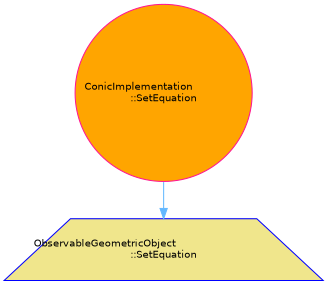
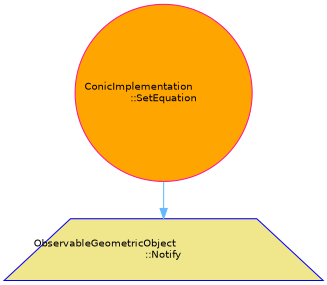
node "ObservableGeometricObject ::SetEquation": label "ObservableGeometricObject ::SetEquation" -> "ObservableGeometricObject ::Notify"
